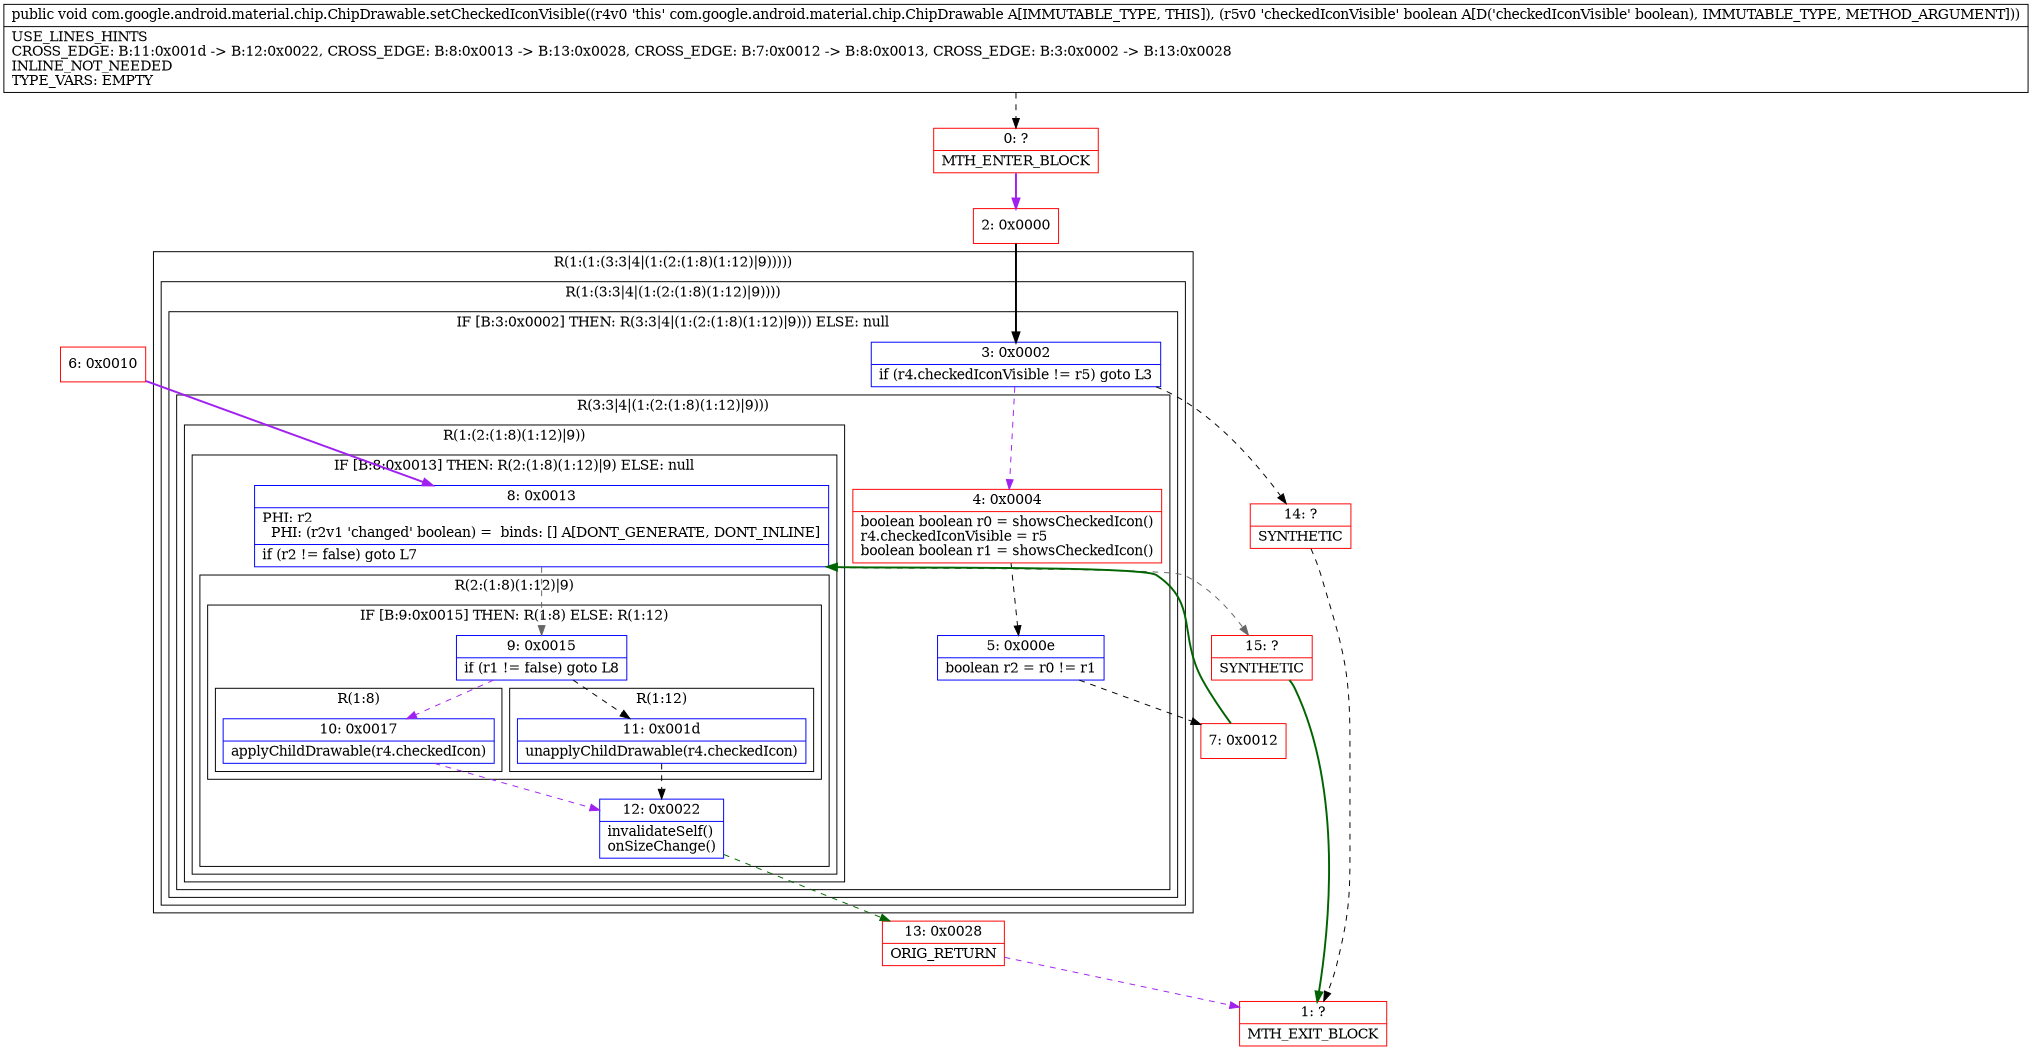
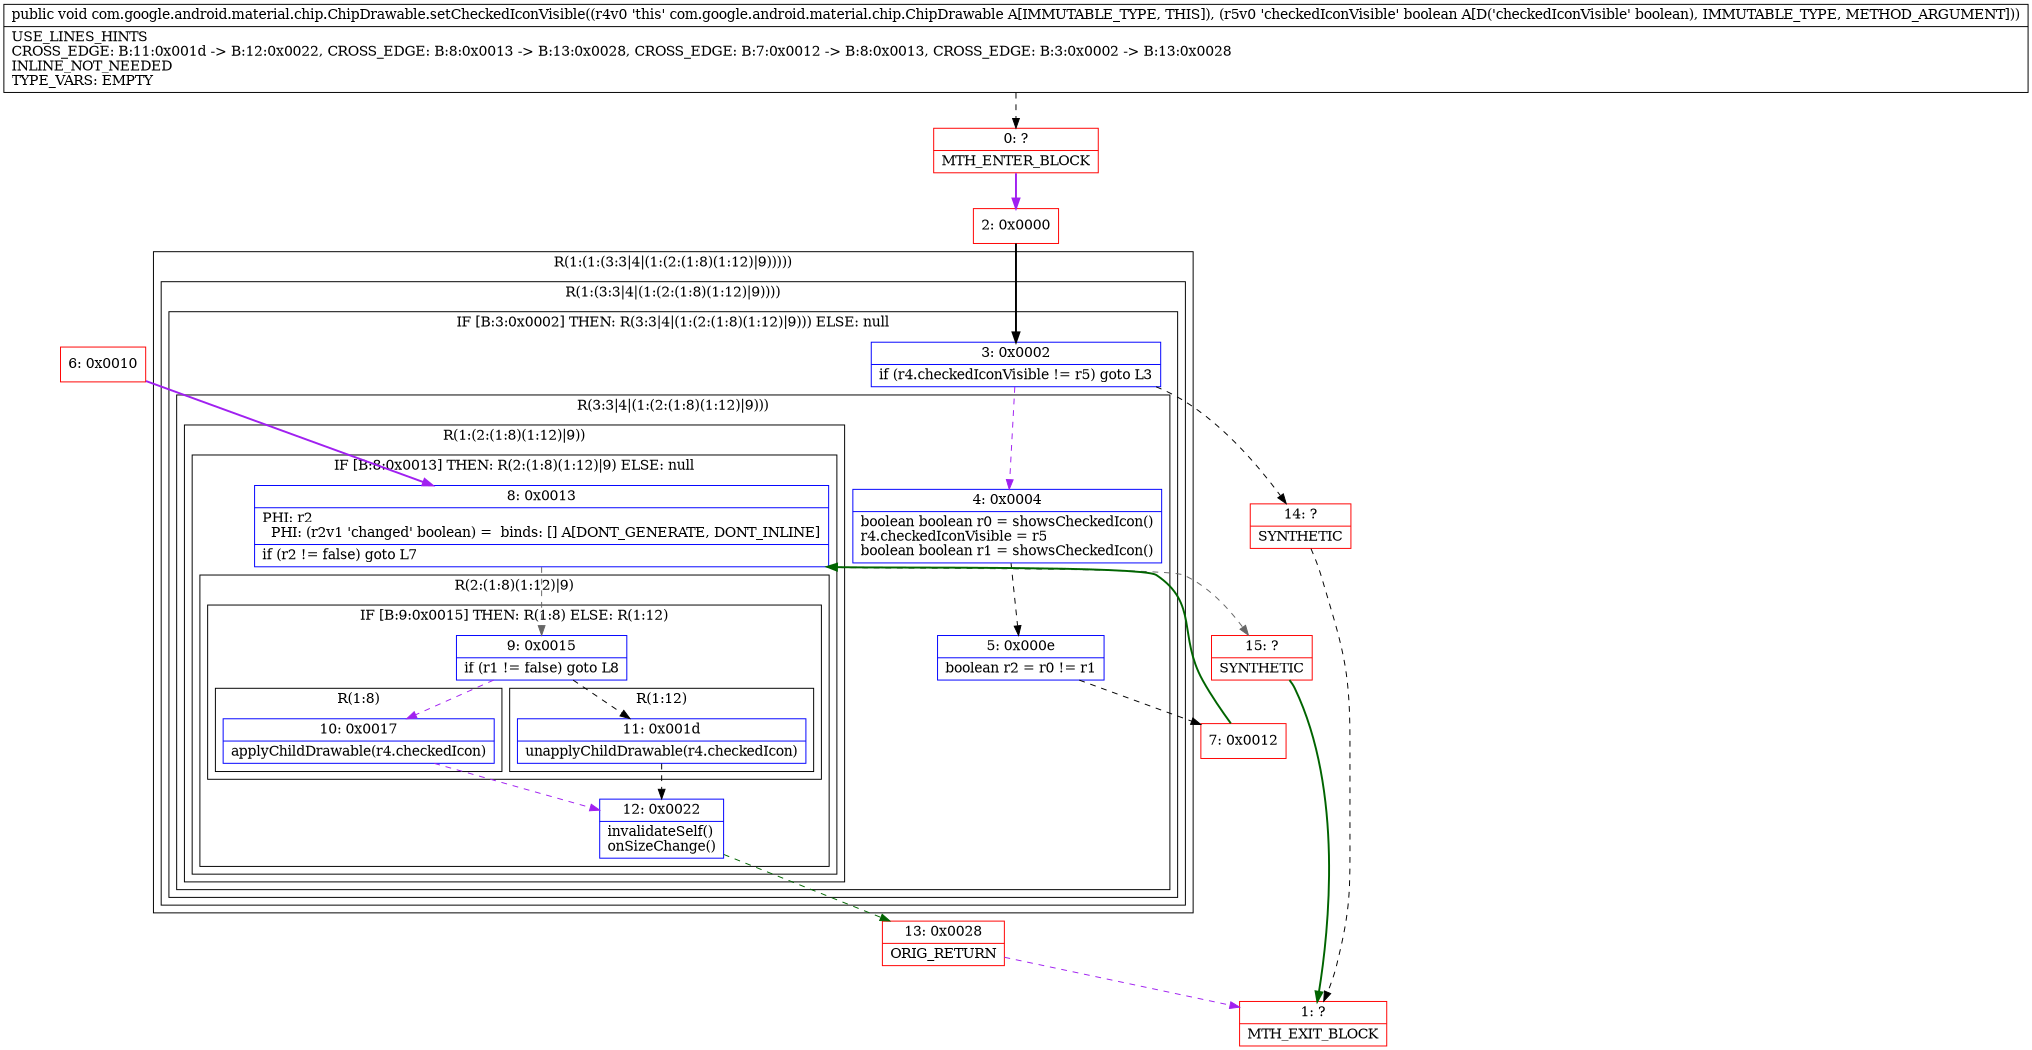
node "4: 0x0004": color red -> blue
